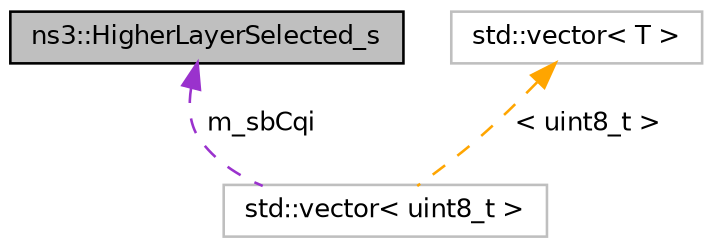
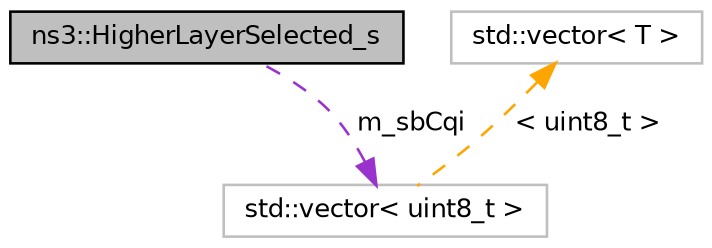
edge "std::vector< uint8_t >" -> "ns3::HigherLayerSelected_s": reversed
